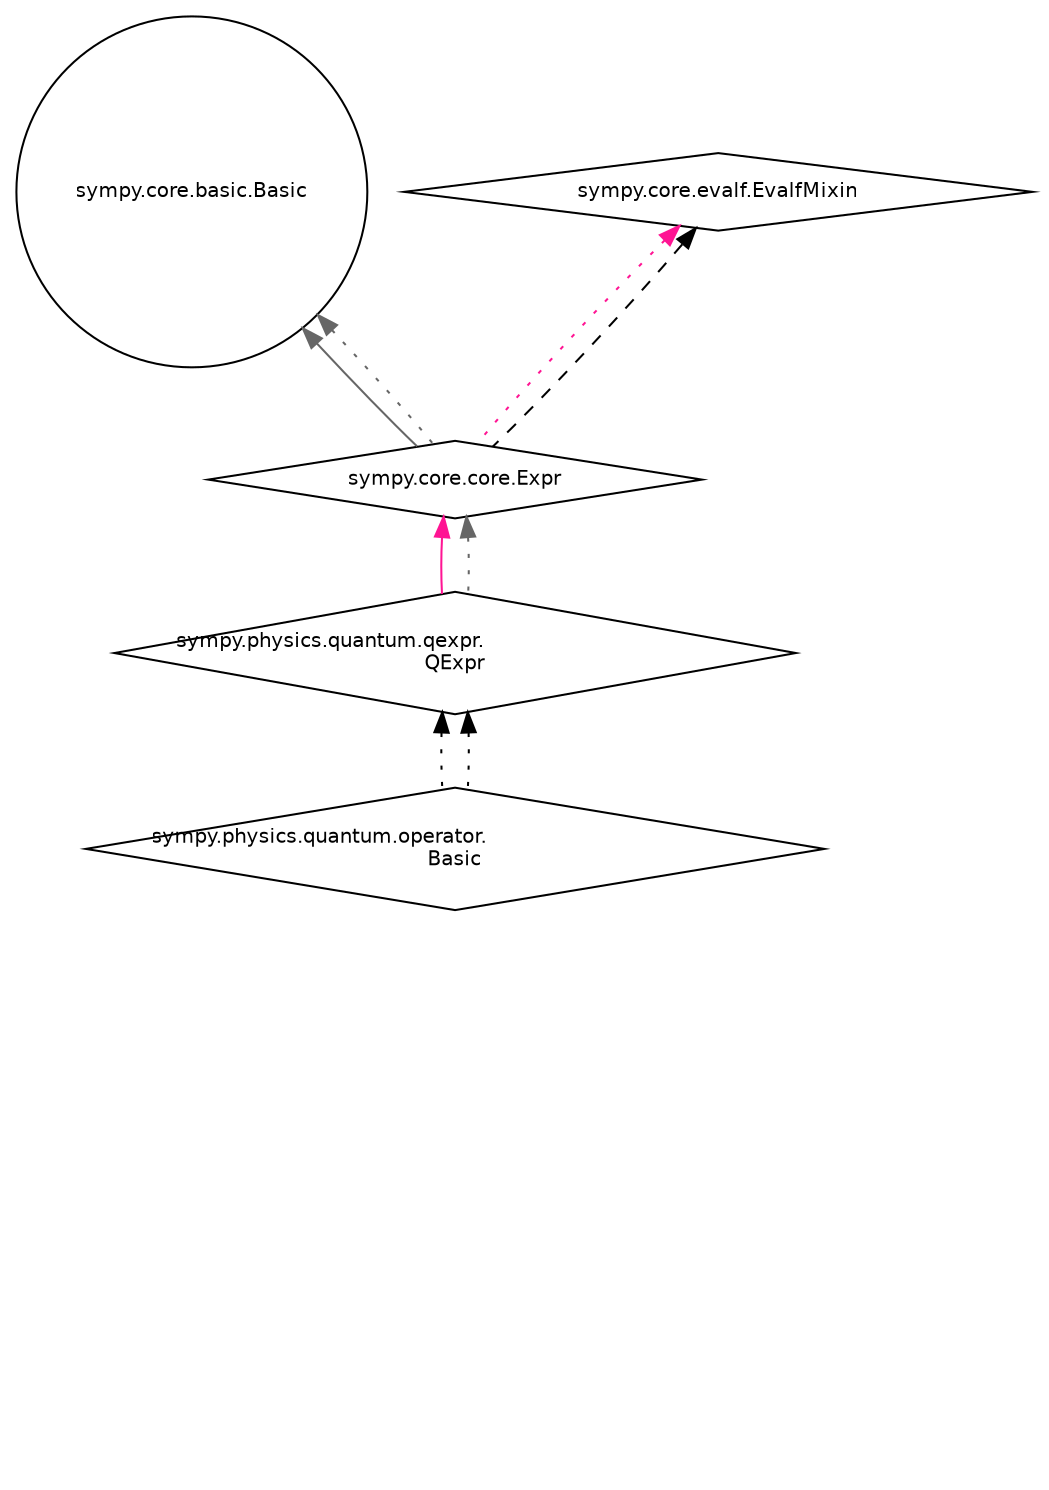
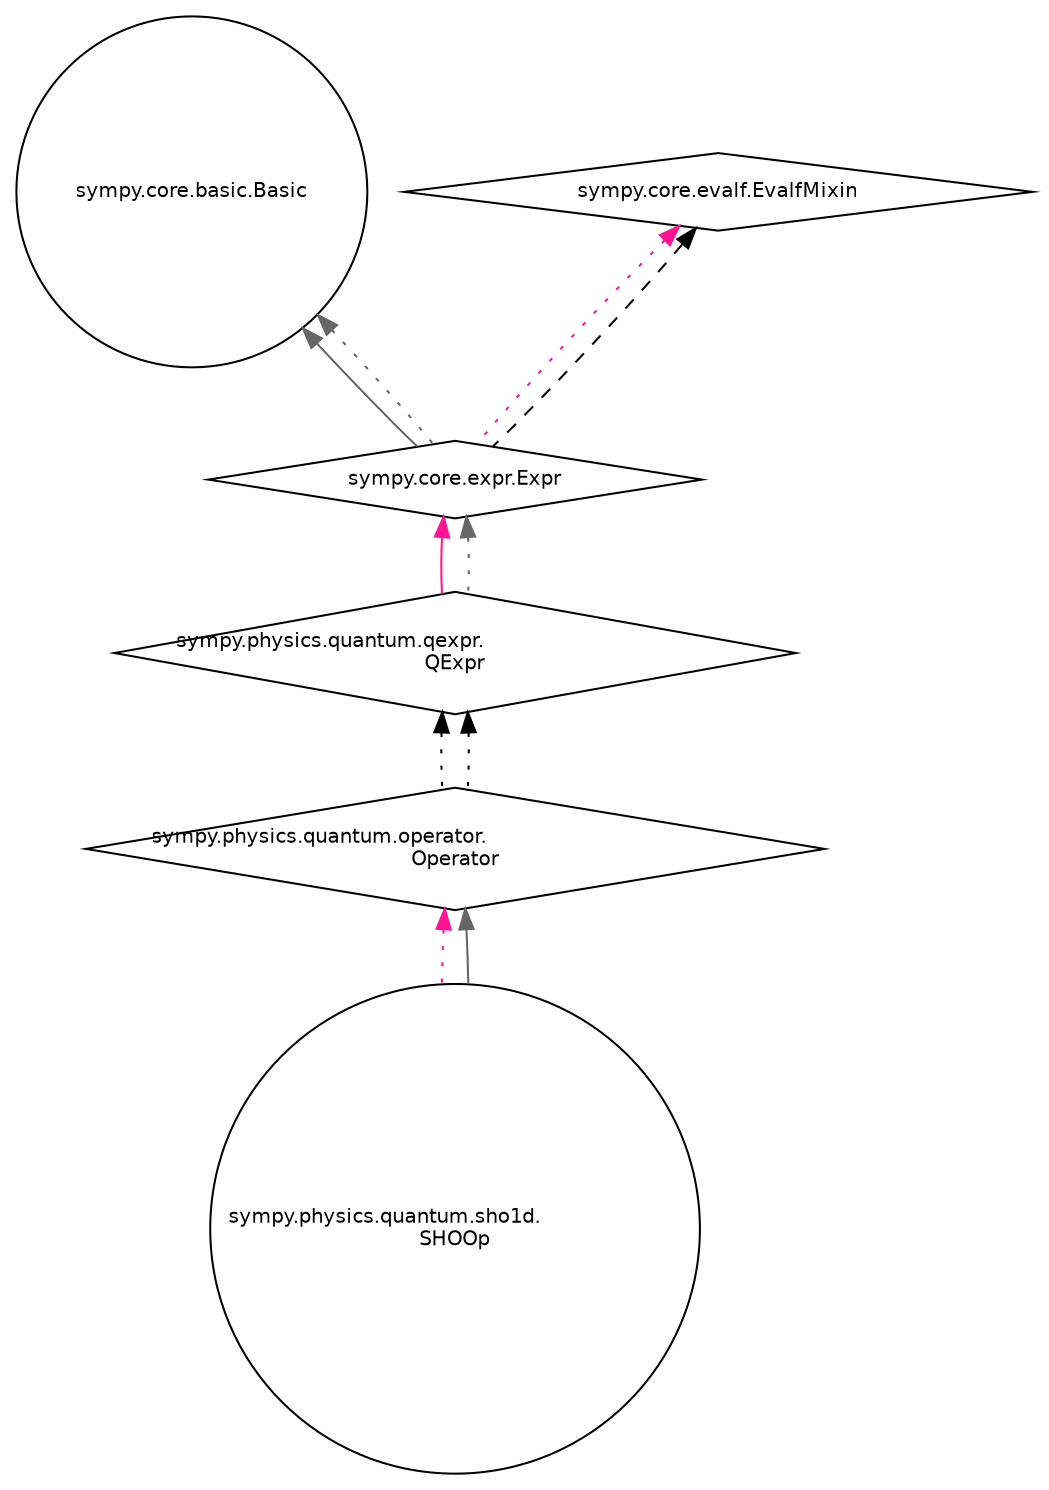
node "sympy.core.core.Expr": label "sympy.core.core.Expr" -> "sympy.core.expr.Expr"
node "sympy.physics.quantum.operator. Basic": label "sympy.physics.quantum.operator. Basic" -> "sympy.physics.quantum.operator. Operator"
node "sympy.physics.quantum.sho1d. SHOOp": added
